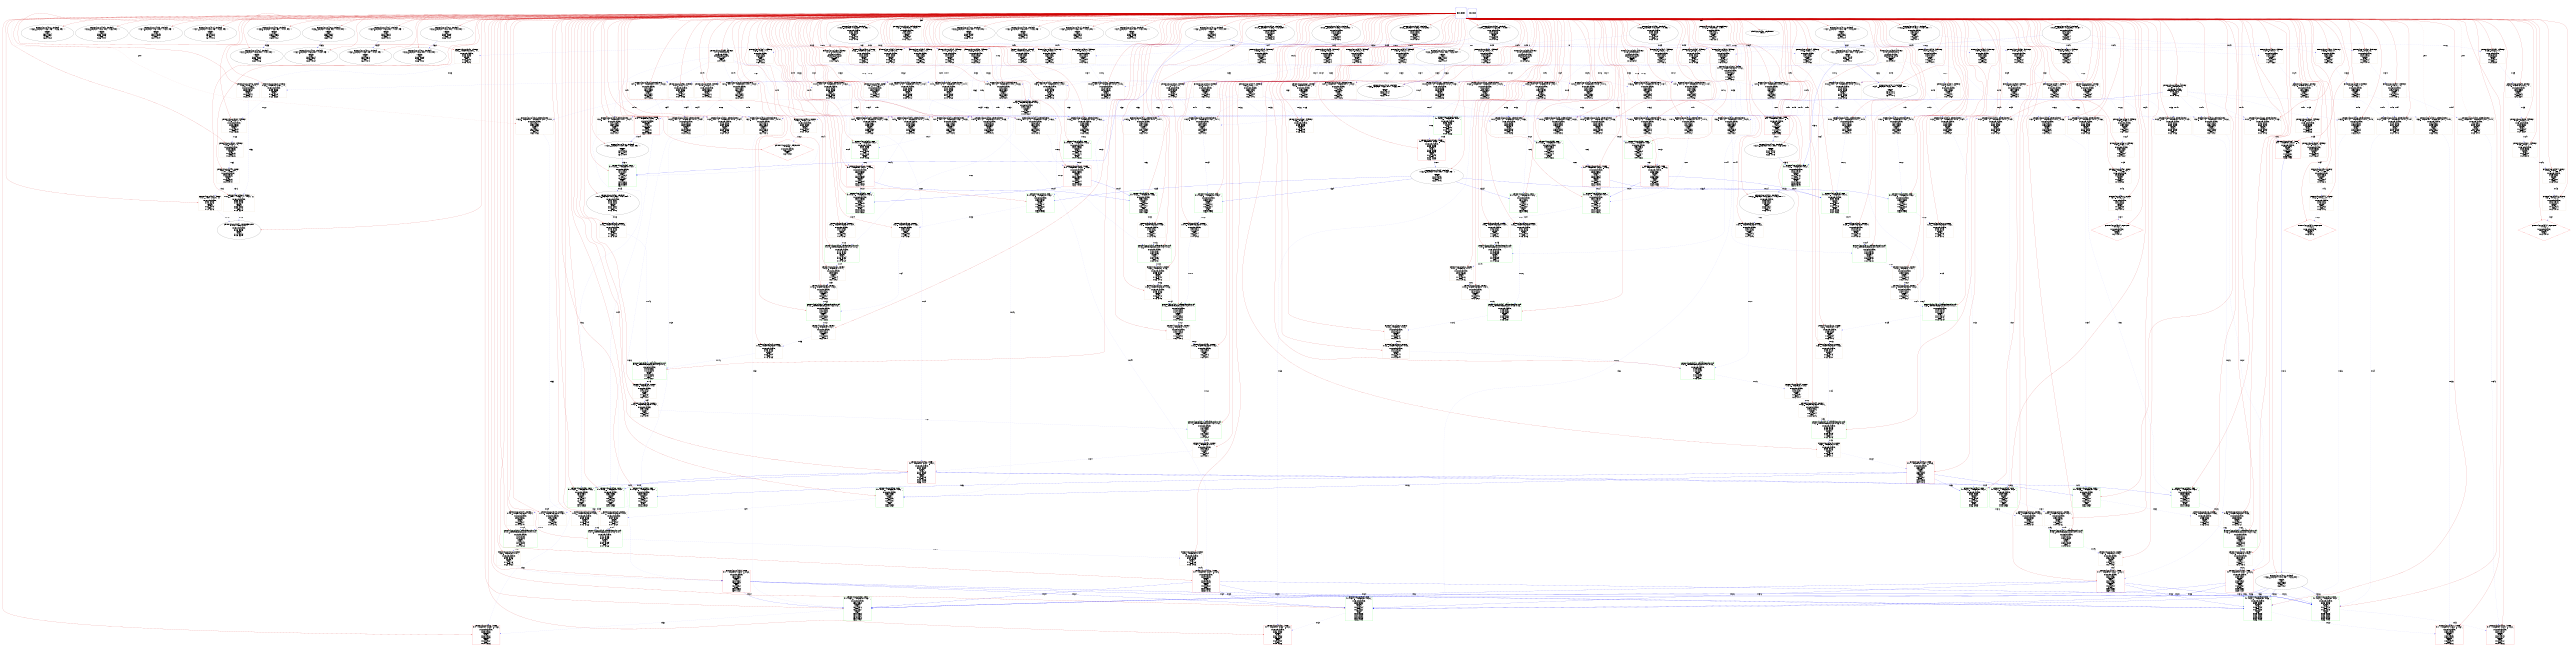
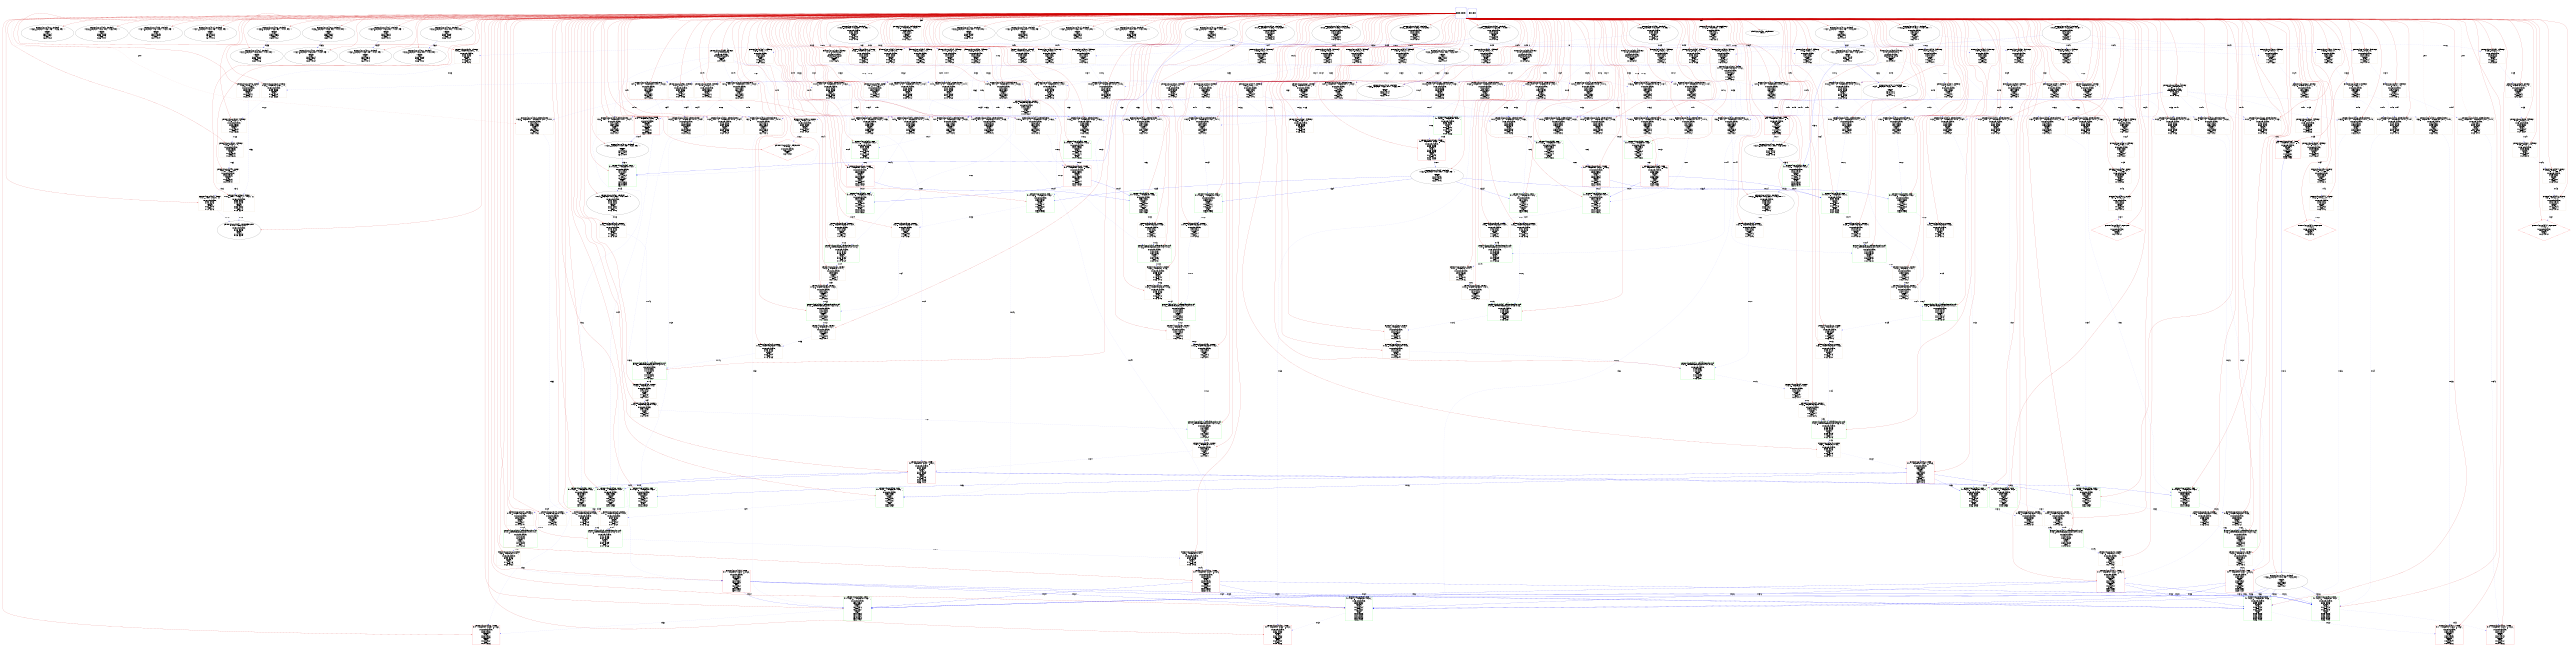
node "EXIT - ENTRY": label "EXIT - ENTRY" -> "ENTRY - ENTRY"
node "EXIT - LOAD": label "EXIT - LOAD" -> "EXIT - EXIT"
